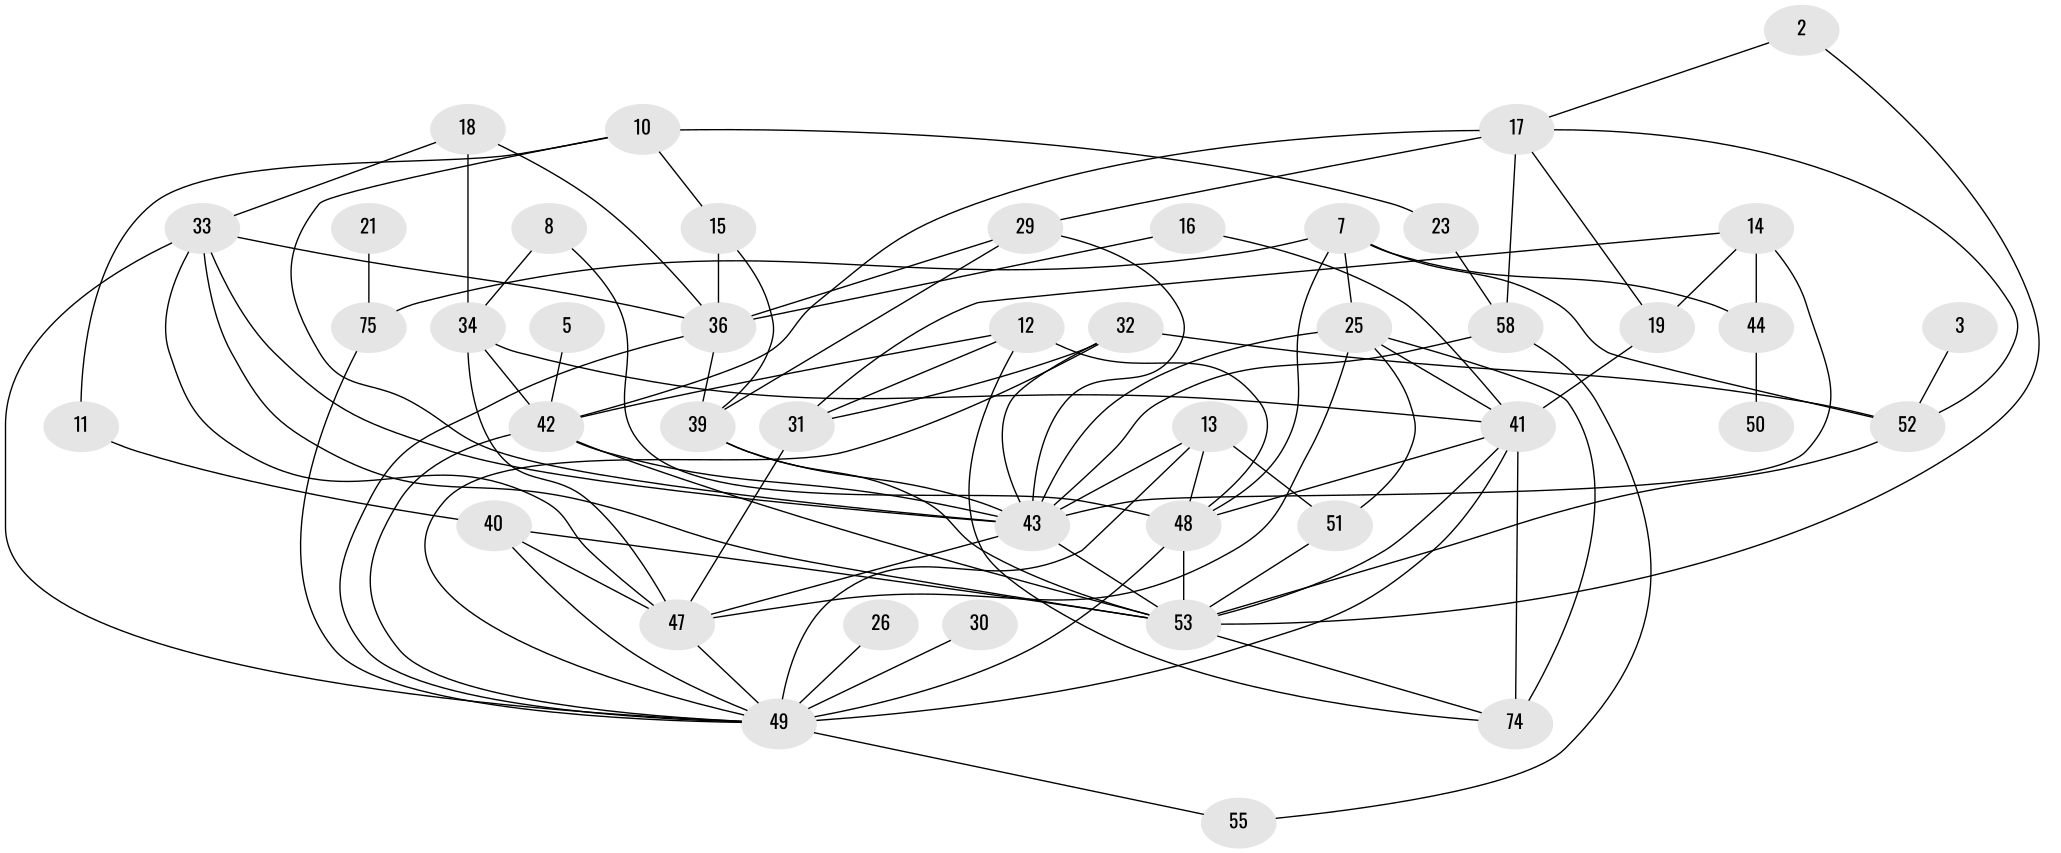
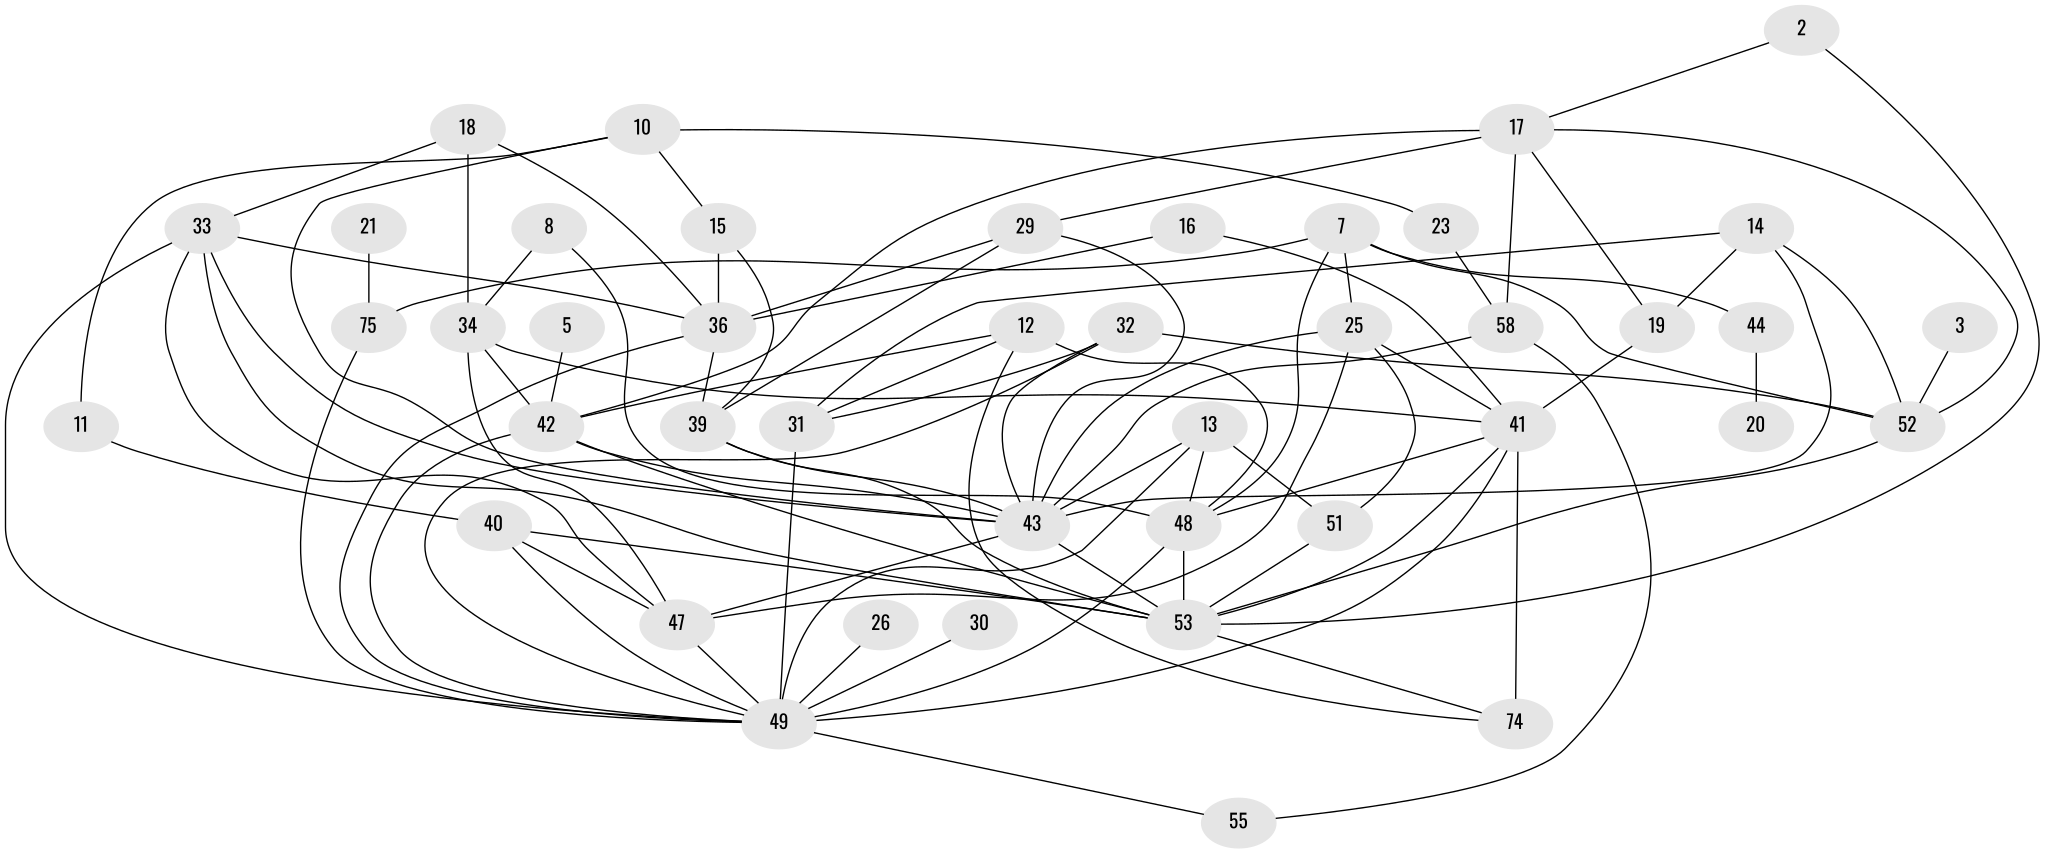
edge "14" -- "44": now "14" -- "52"
node "50": label "50" -> "20"
edge "25" -- "74": removed
edge "31" -- "47": now "31" -- "49"
